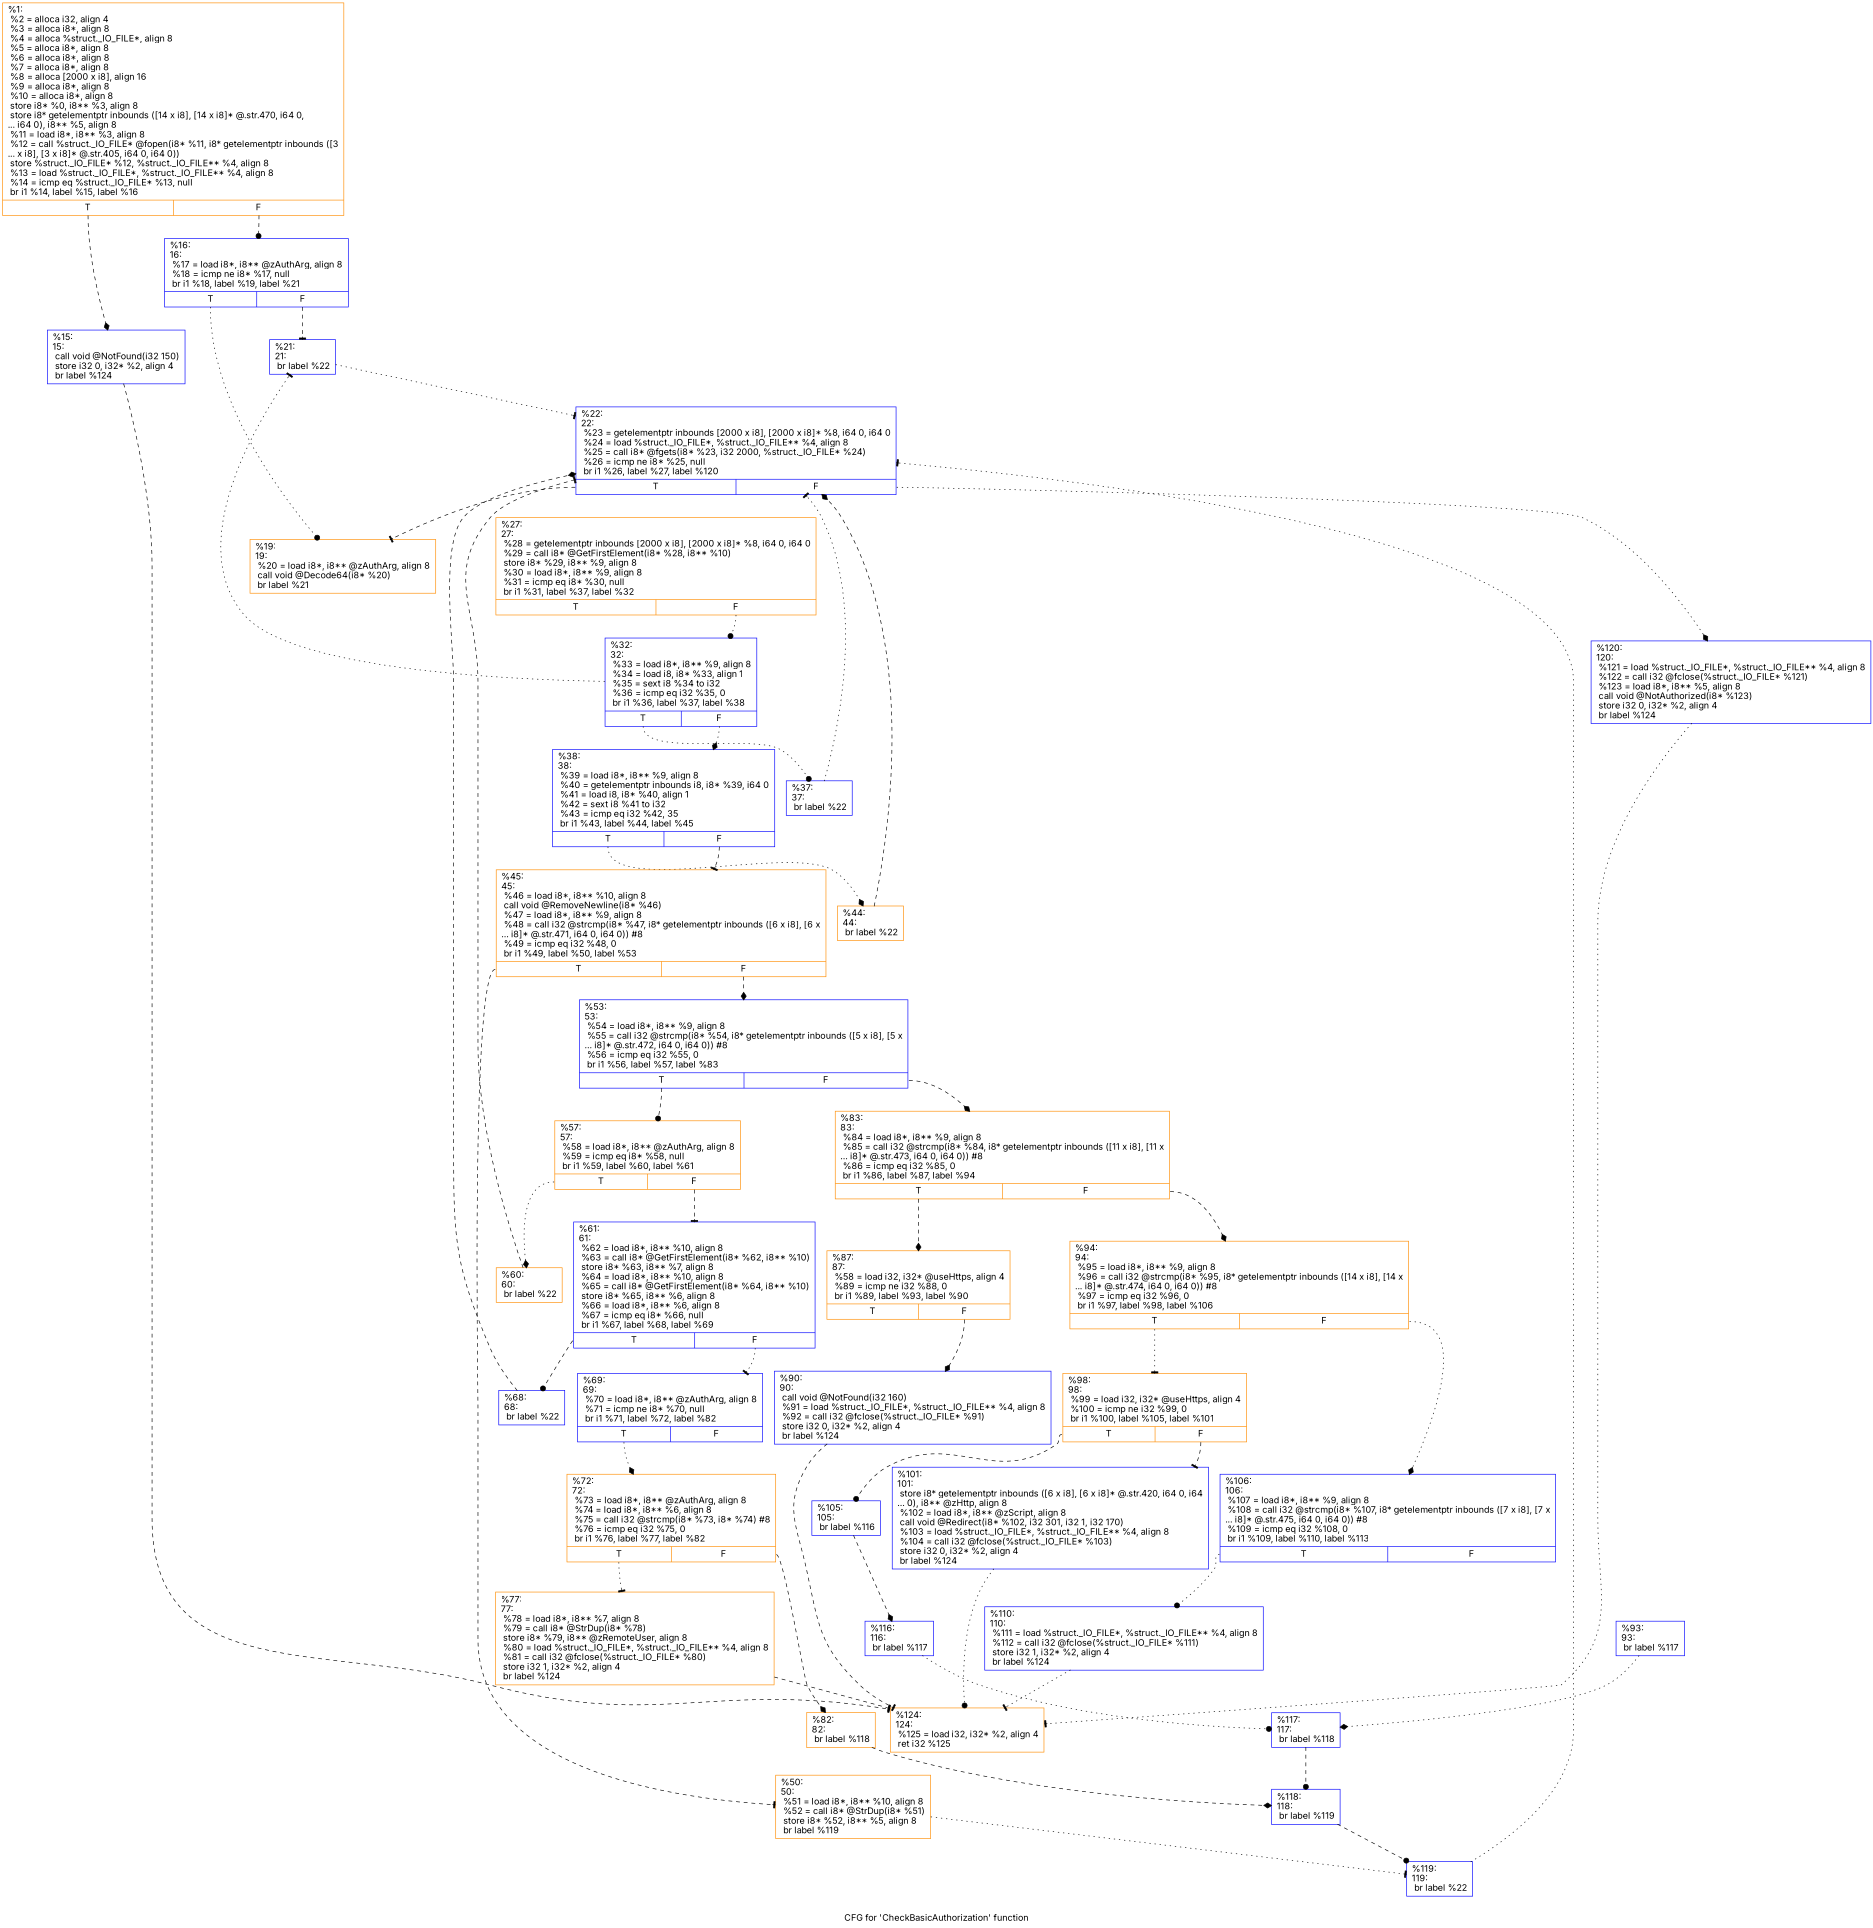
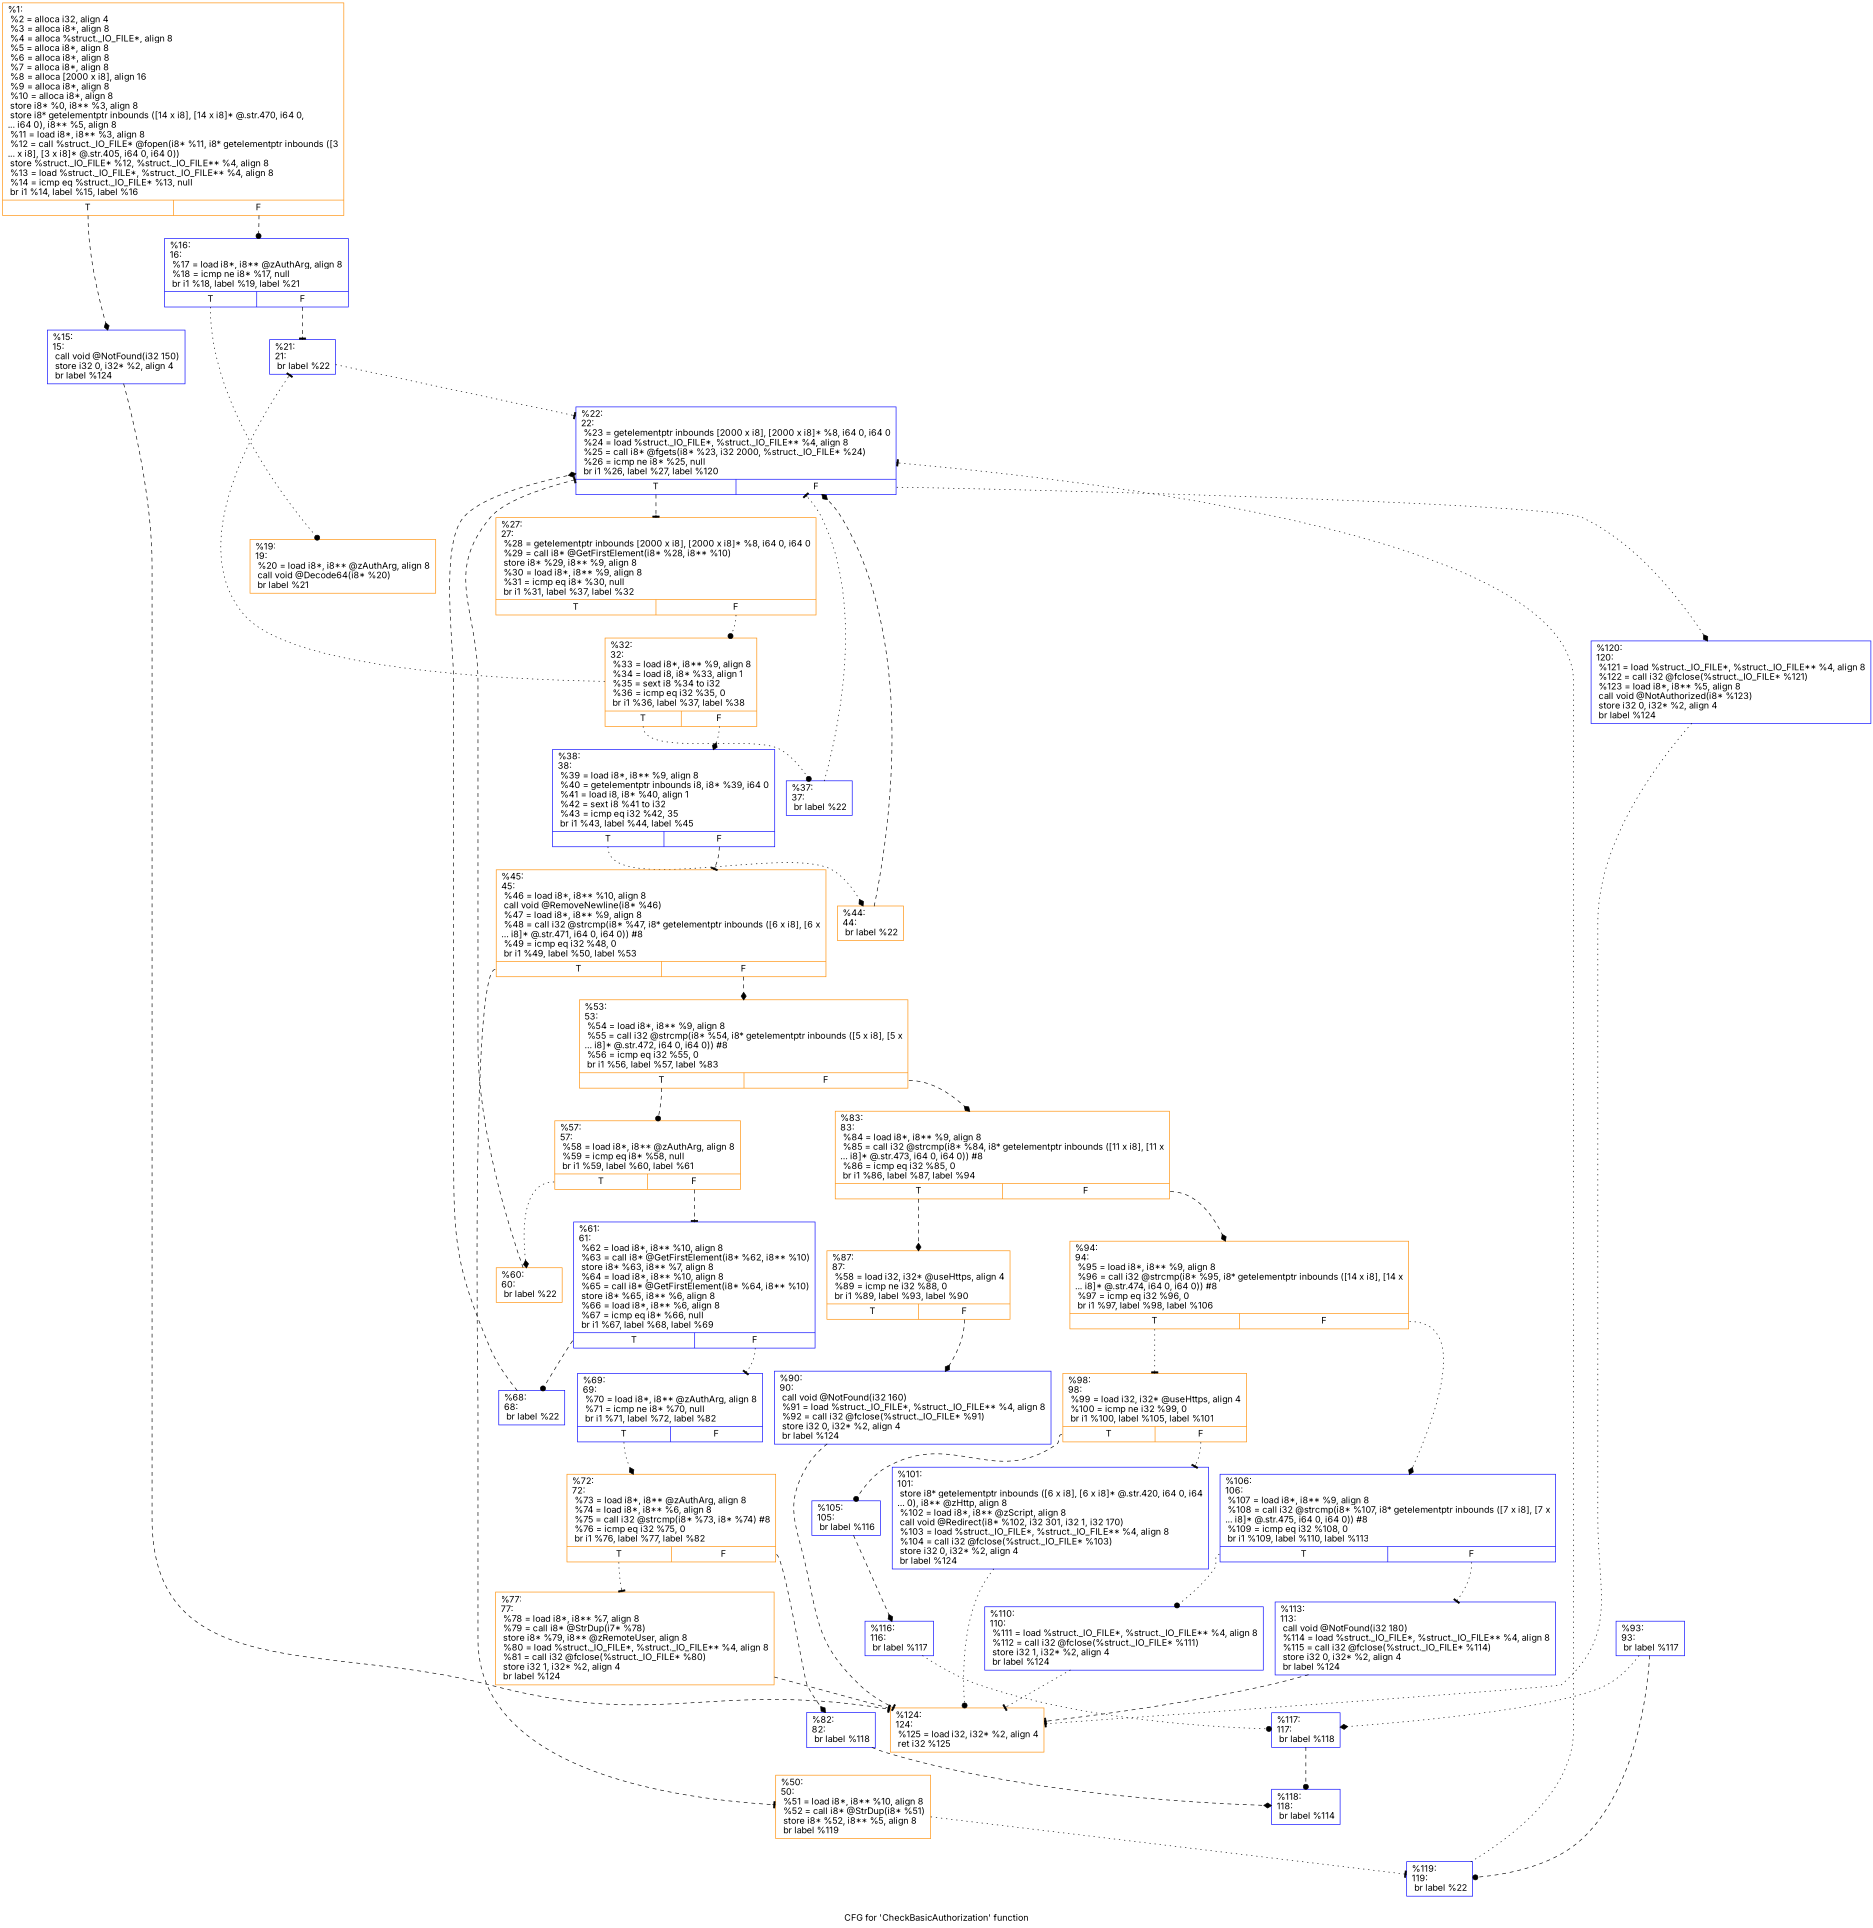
edge "%22:" -> "%19:": now "%22:" -> "%27:"
node "%32:": color blue -> darkorange
node "%53:": color blue -> darkorange
edge "%98:" -> "%101:": style dashed -> dotted
node "%77:": text "%79 = call i8* @StrDup(i8* %78)" -> "%79 = call i8* @StrDup(i7* %78)"
node "%113:": added
node "%82:": color darkorange -> blue
node "%118:": text "br label %119" -> "br label %114"
edge "%118:" -> "%119:": now "%93:" -> "%119:"
